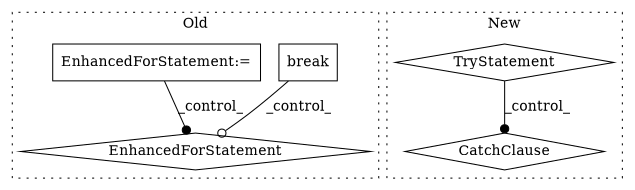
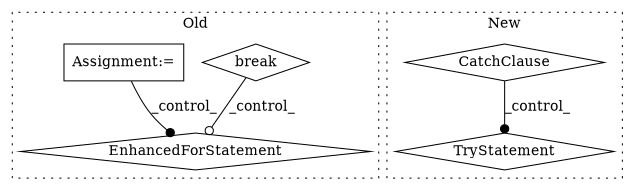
node "EnhancedForStatement:=": label "EnhancedForStatement:=" -> "Assignment:="
node "break": shape box -> diamond
edge "TryStatement" -> "CatchClause": reversed
